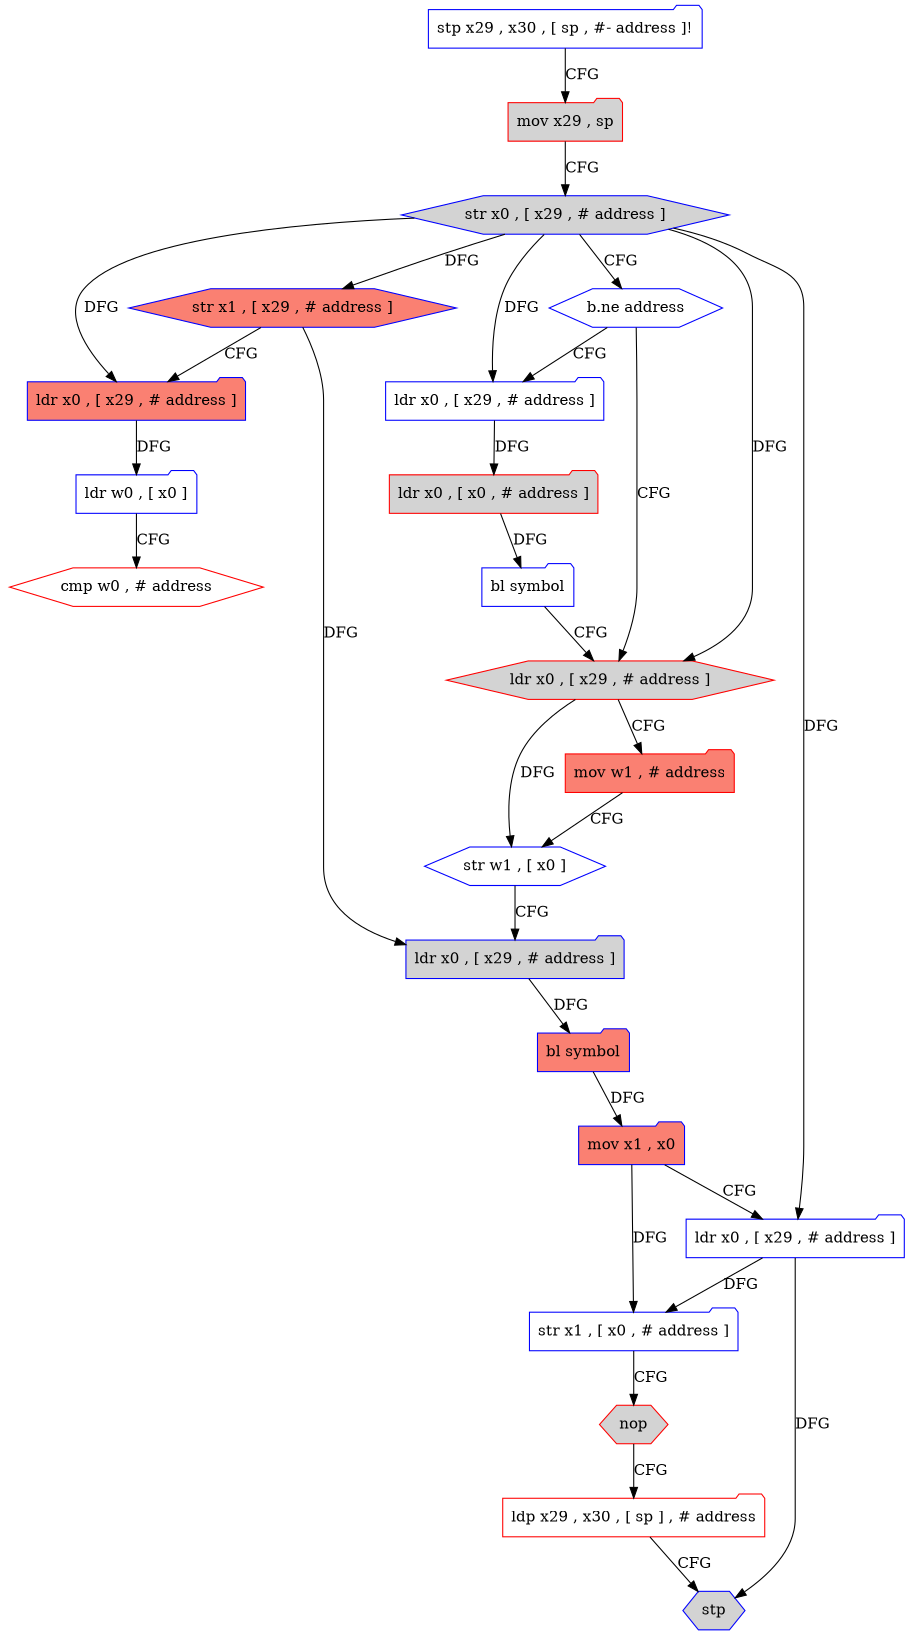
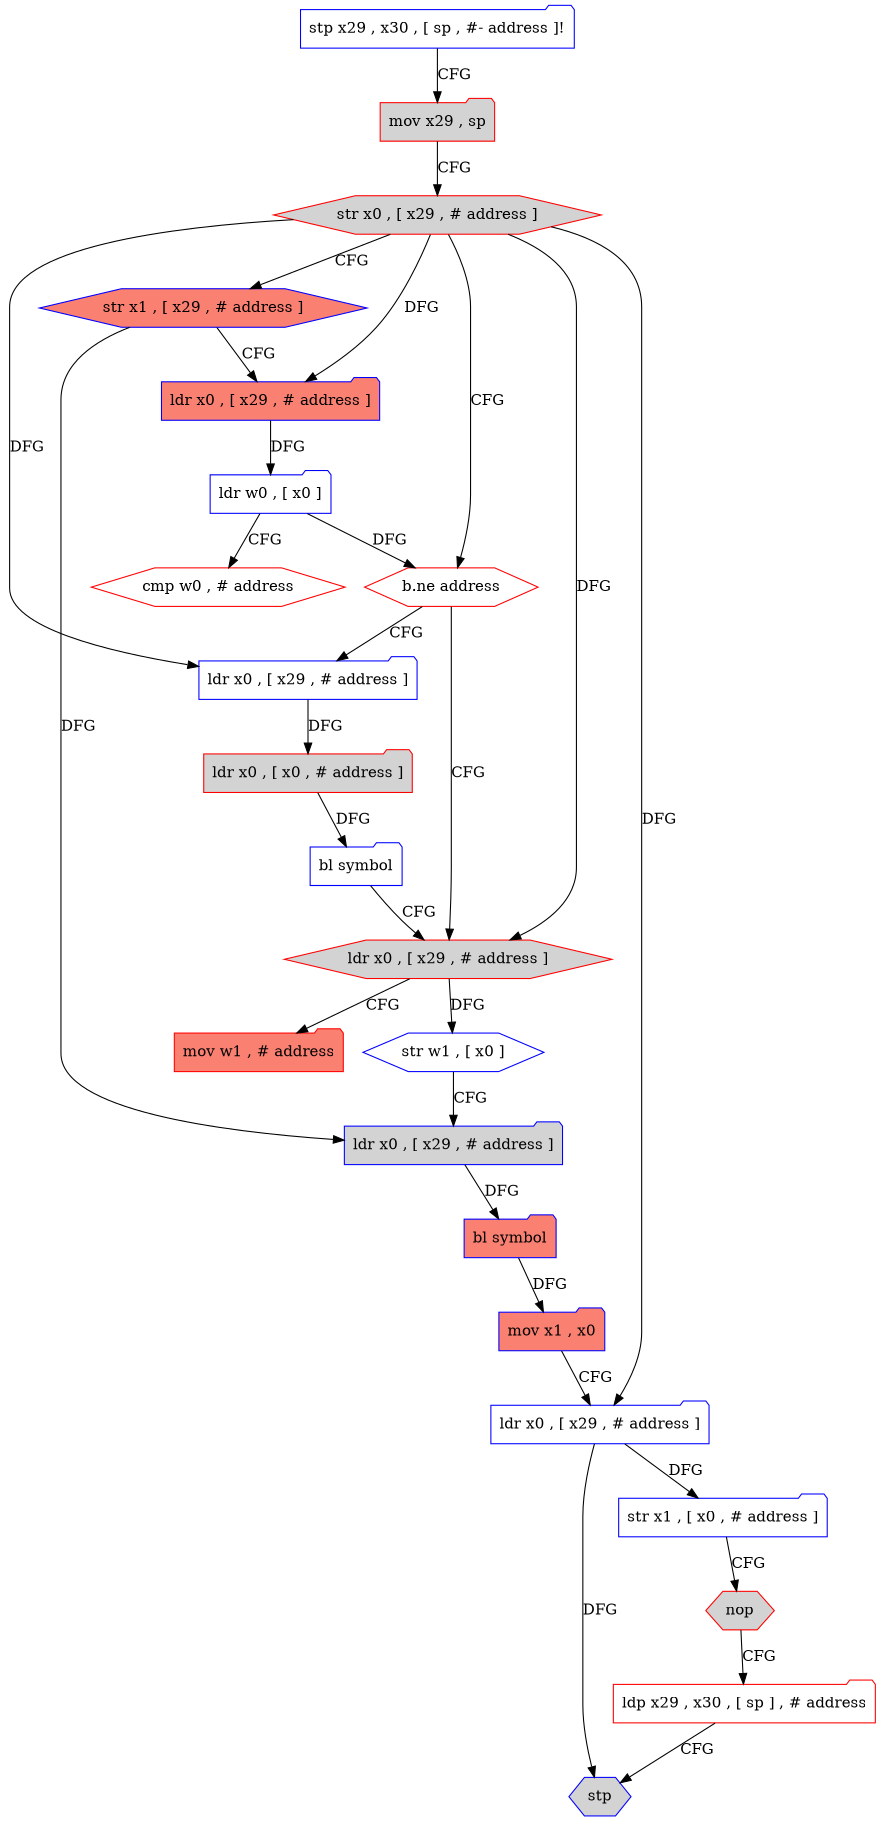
node "str x0 , [ x29 , # address ]": color blue -> red
edge "str x0 , [ x29 , # address ]" -> "str x1 , [ x29 , # address ]": label "DFG" -> "CFG"
node "b.ne address": color blue -> red
edge "ldr w0 , [ x0 ]" -> "b.ne address": added, label "DFG"
edge "mov w1 , # address" -> "str w1 , [ x0 ]": removed, label "CFG"
edge "mov x1 , x0" -> "str x1 , [ x0 , # address ]": removed, label "DFG"
